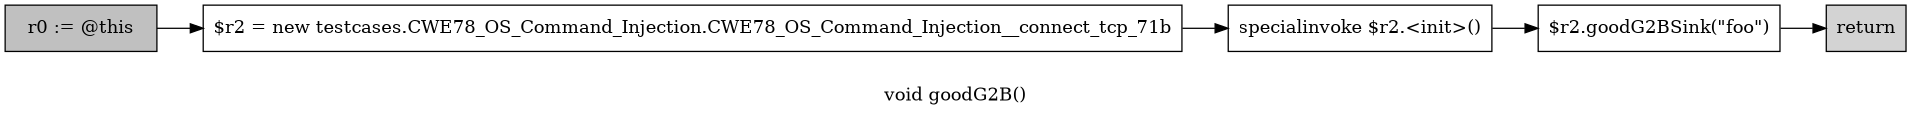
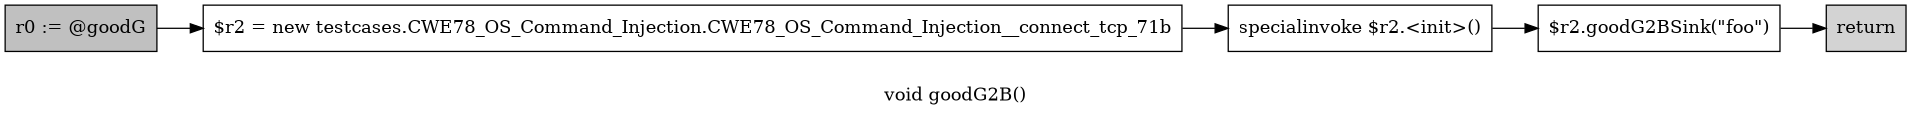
node "r0 := @this": label "r0 := @this" -> "r0 := @goodG"
